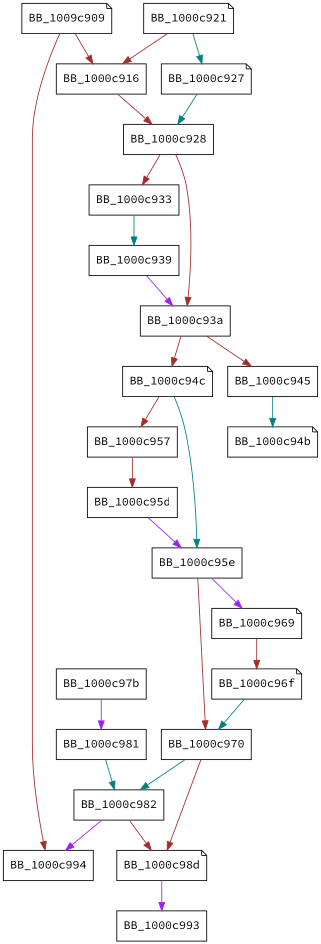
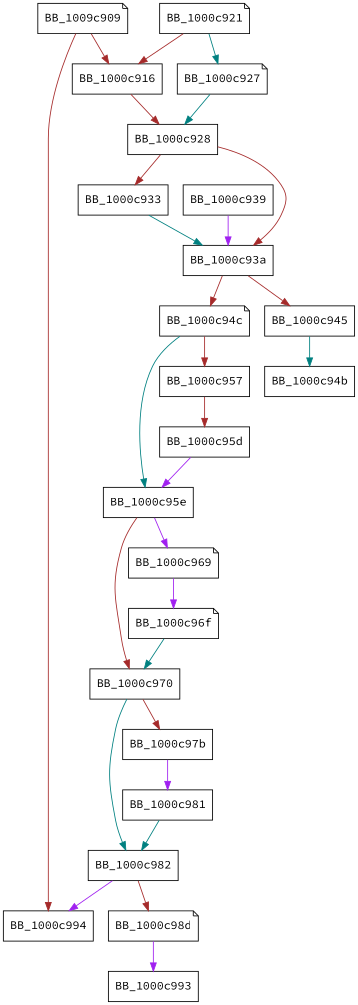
edge "BB_1000c933" -> "BB_1000c939": now "BB_1000c933" -> "BB_1000c93a"
node "BB_1000c94b": shape note -> box
edge "BB_1000c969" -> "BB_1000c96f": color brown -> purple
edge "BB_1000c970" -> "BB_1000c98d": now "BB_1000c970" -> "BB_1000c97b"
